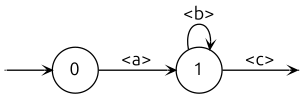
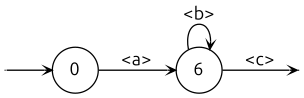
node "1": label "1" -> "6"
